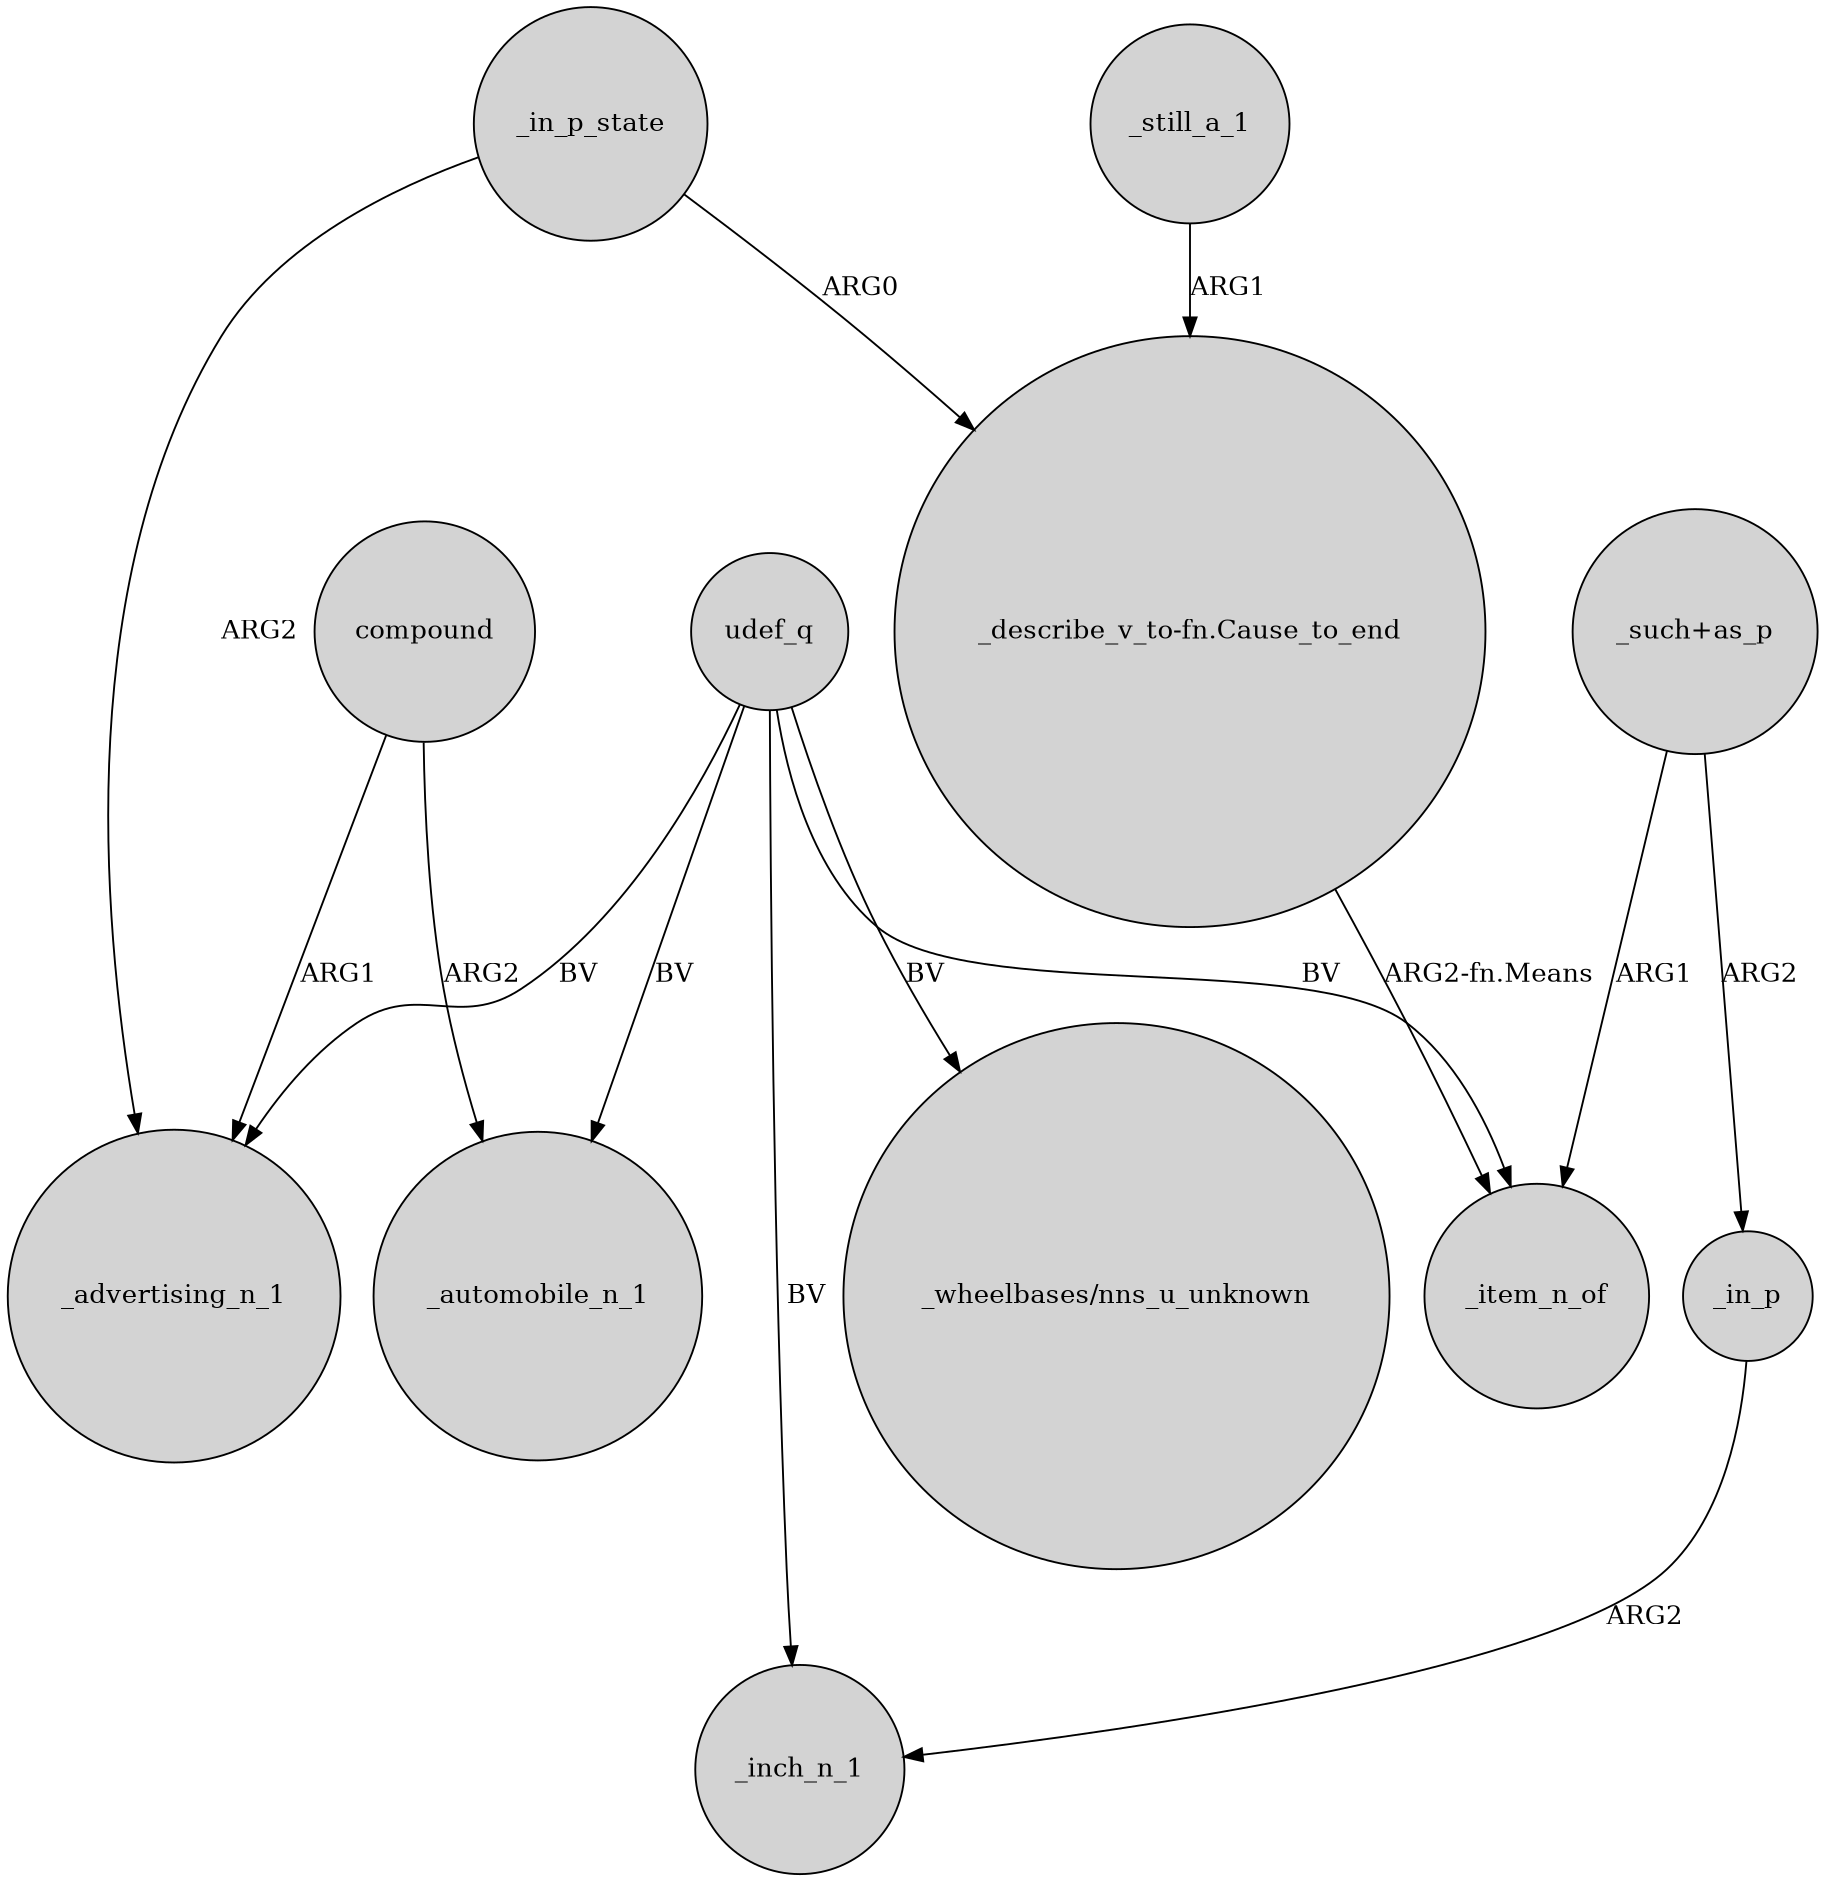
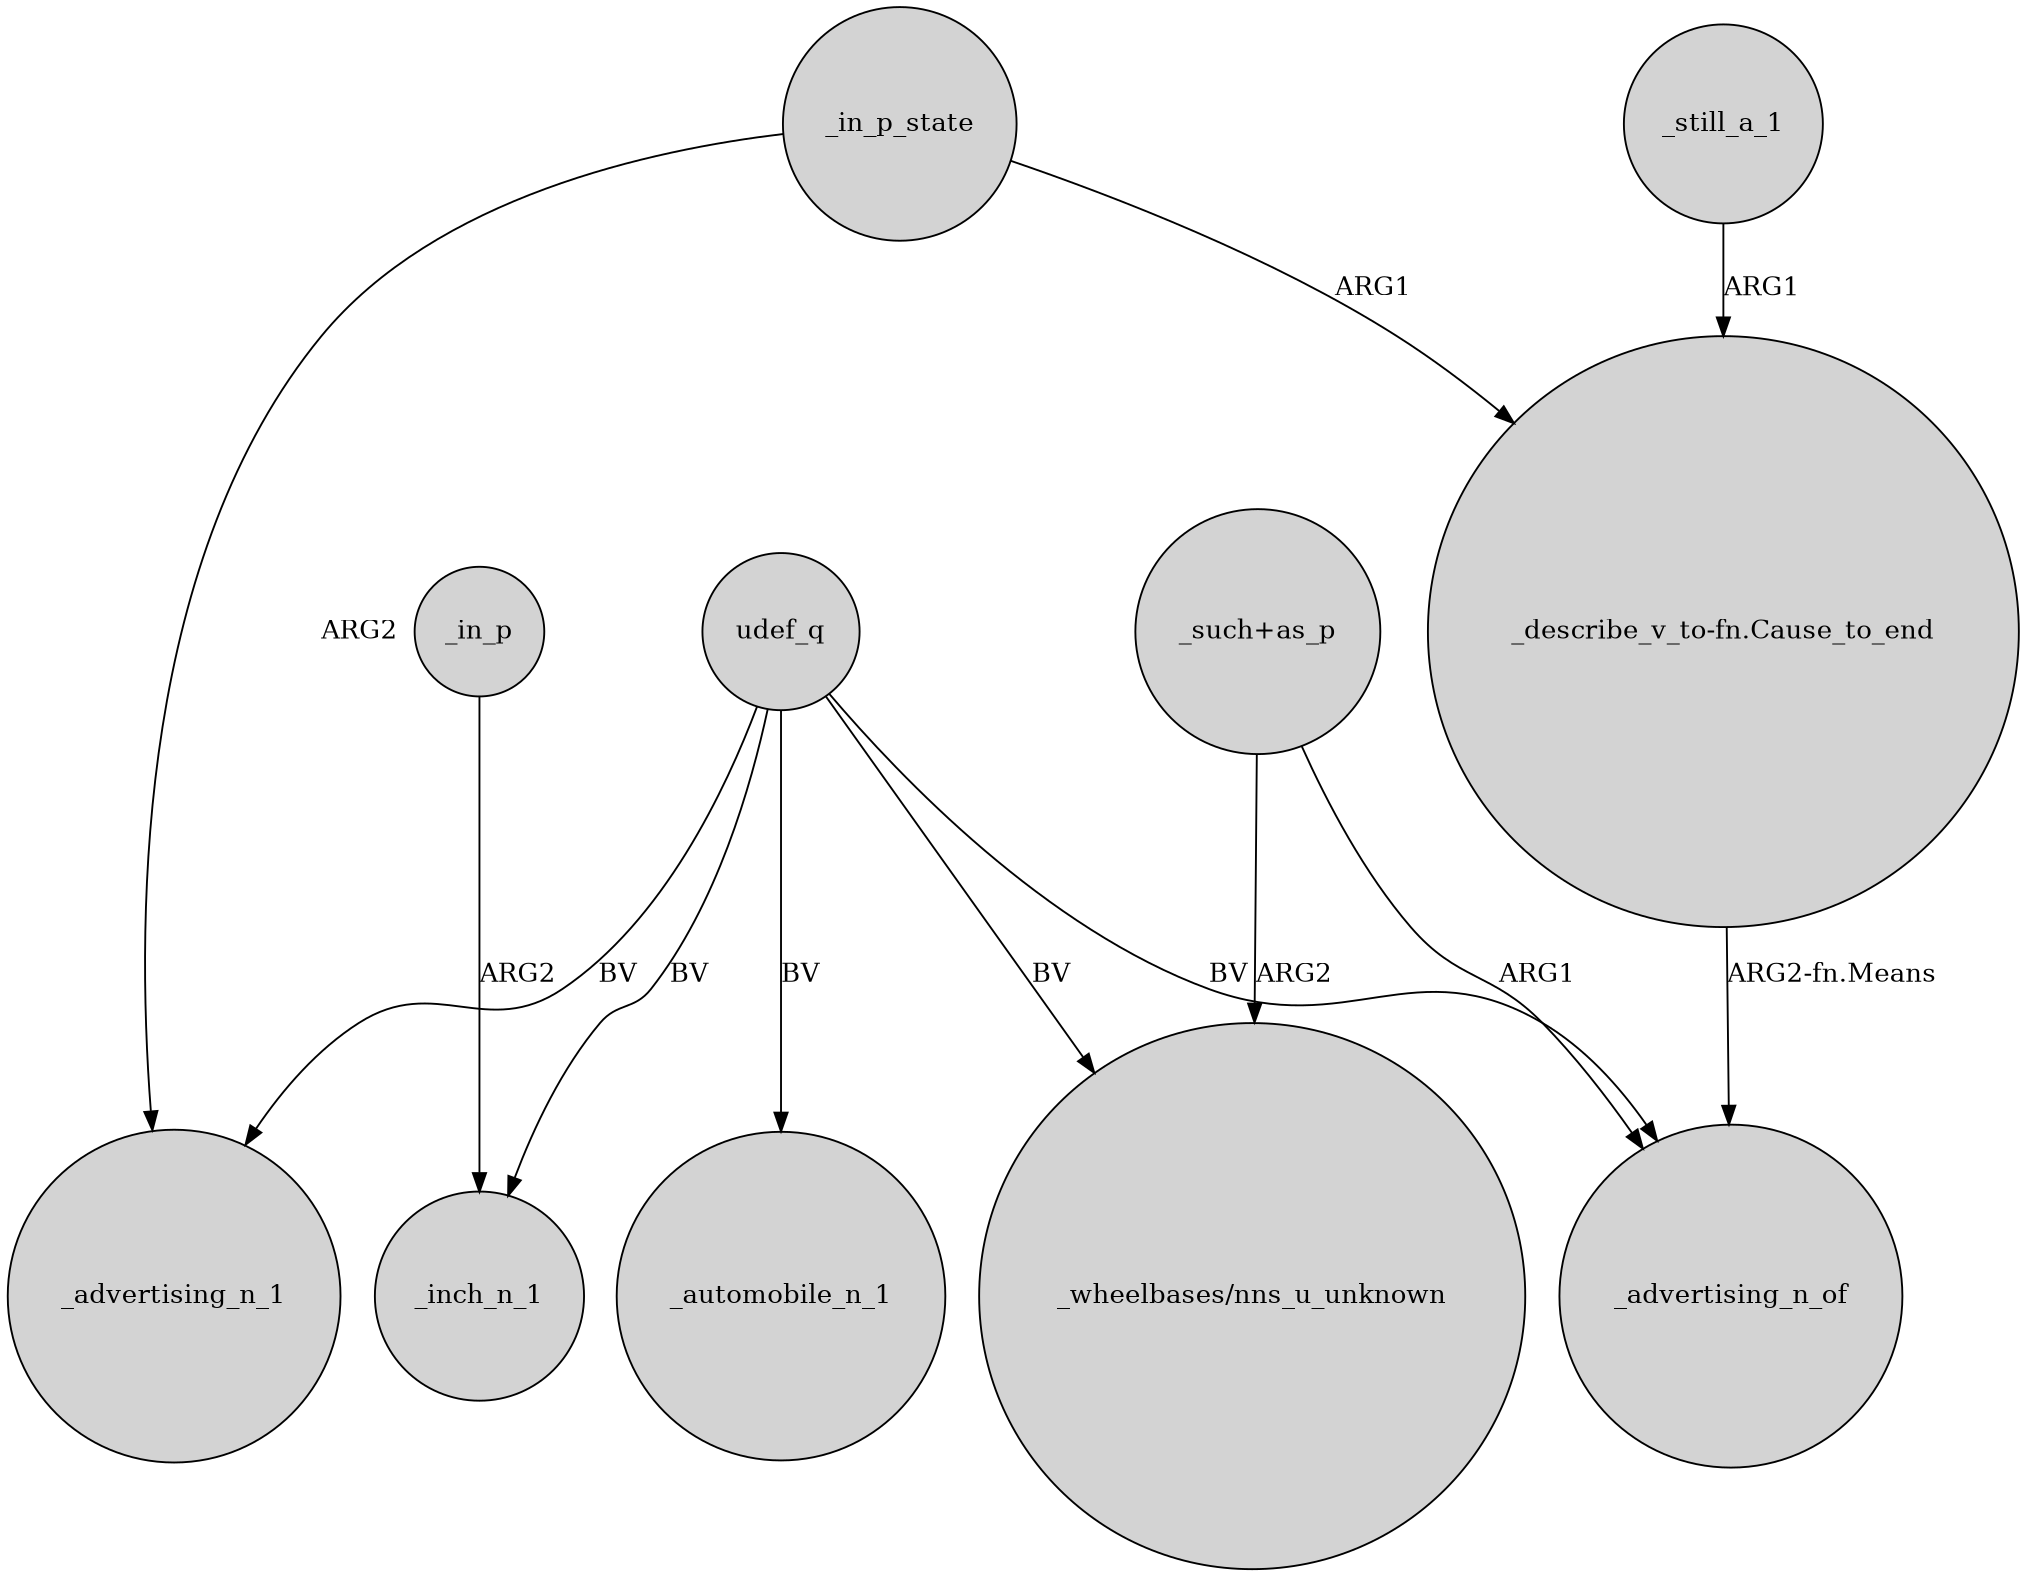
edge "_in_p_state" -> "_describe_v_to-fn.Cause_to_end": label "ARG0" -> "ARG1"
node "compound": removed
edge "_such+as_p" -> "_in_p": now "_such+as_p" -> "_wheelbases/nns_u_unknown"
node "_item_n_of": label "_item_n_of" -> "_advertising_n_of"
